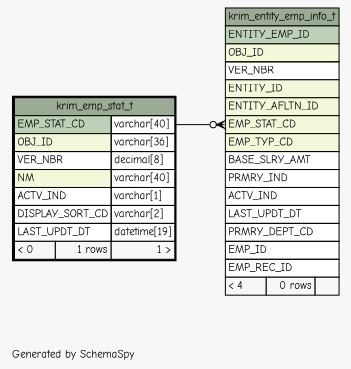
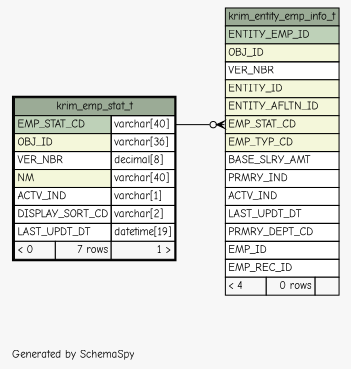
node "krim_emp_stat_t": text "1 rows" -> "7 rows"
